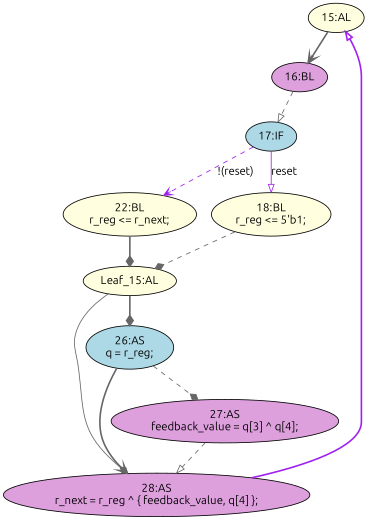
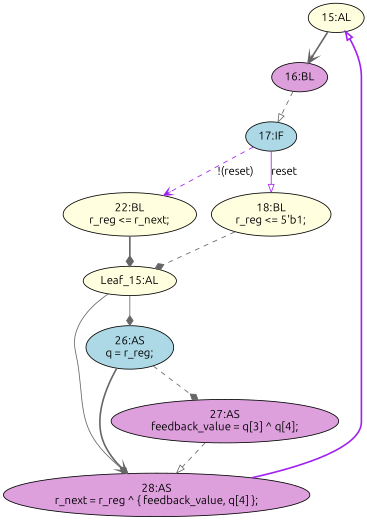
edge "Leaf_15:AL" -> "26:AS q = r_reg;": style bold -> solid
